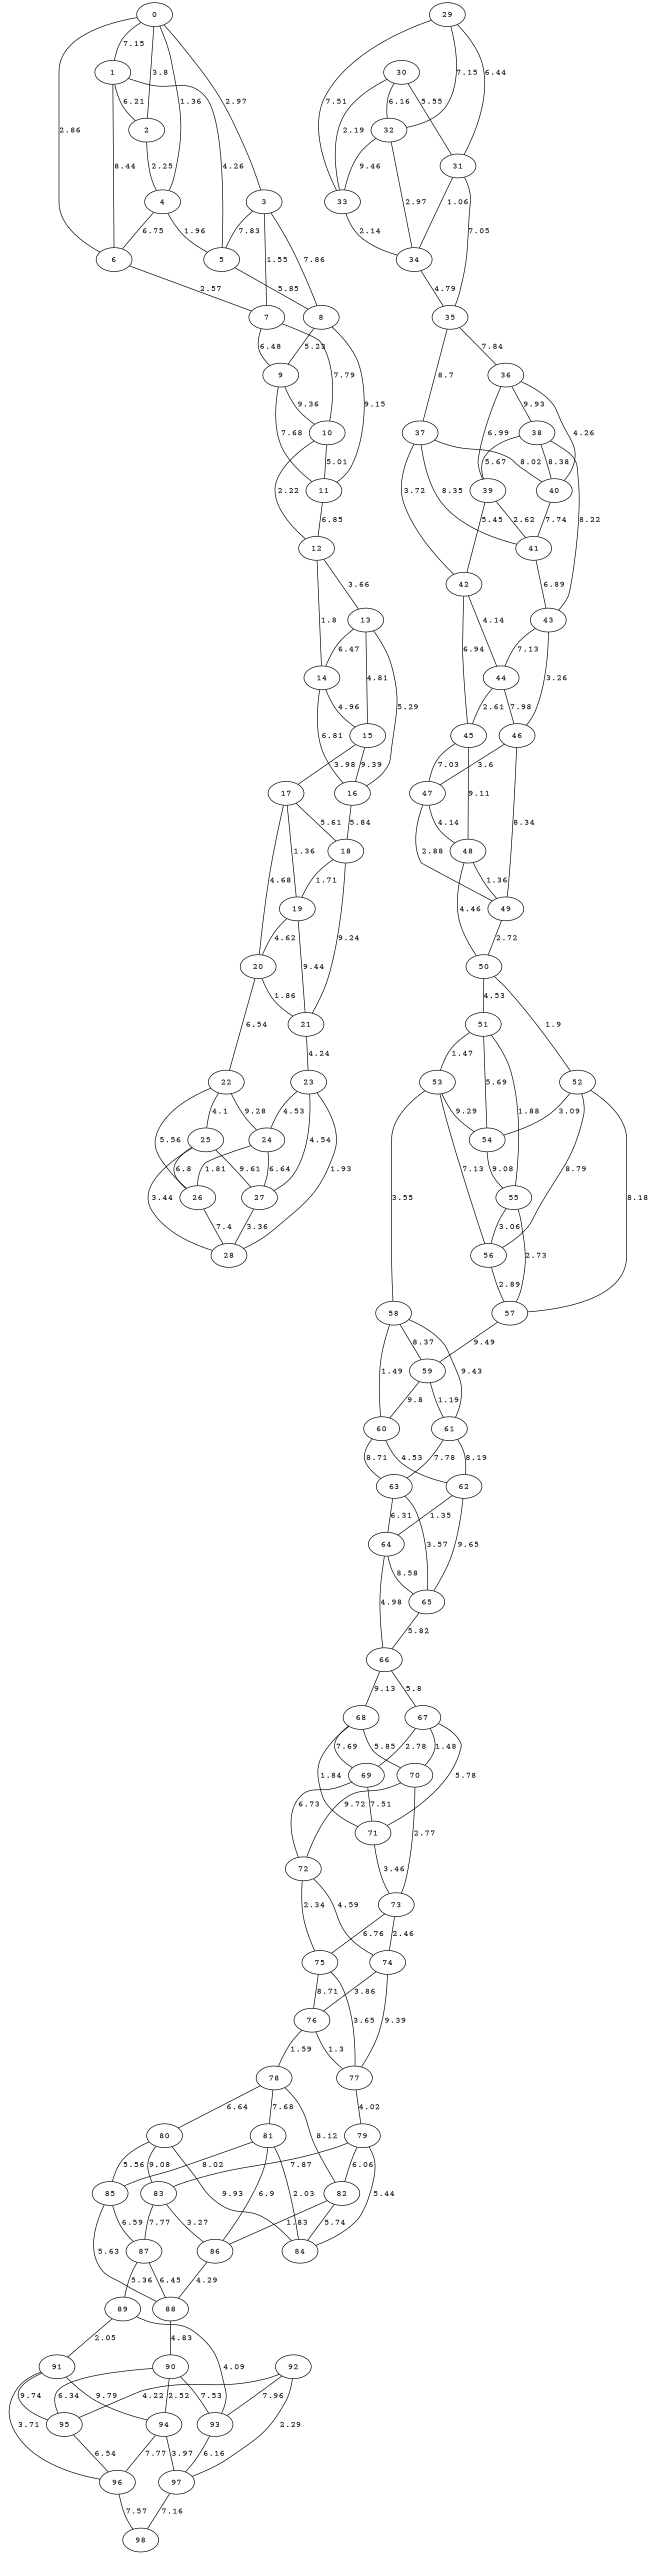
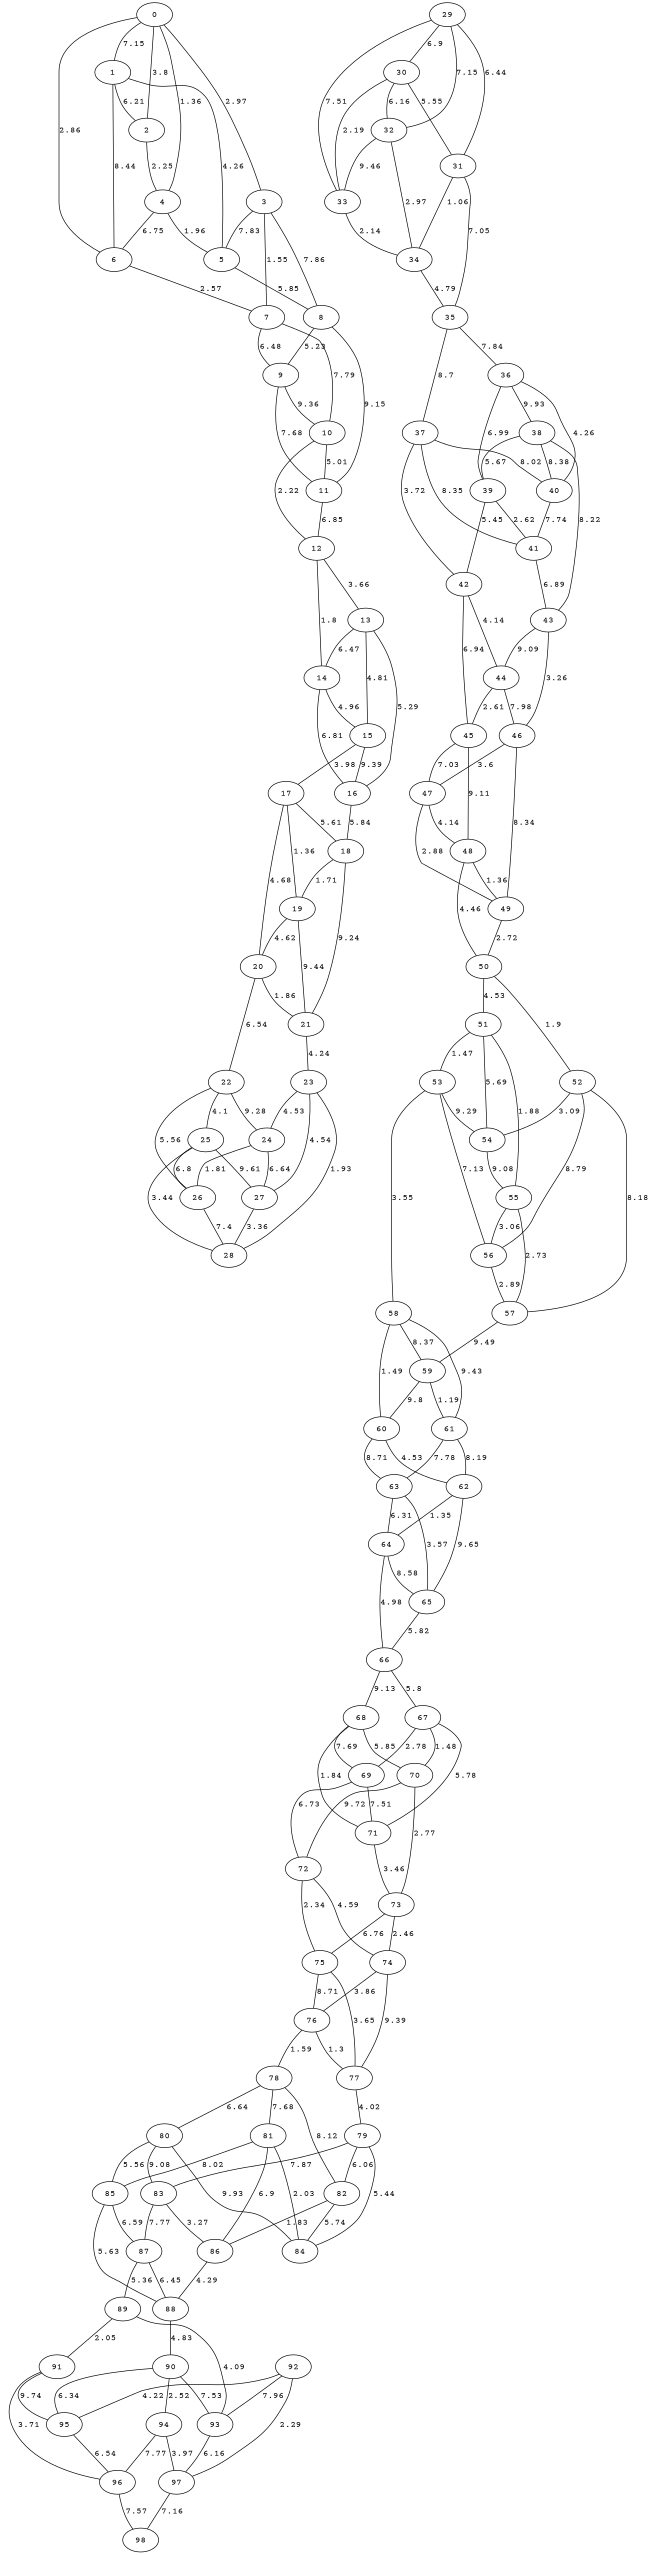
edge "29" -- "30": added, label "6.9"
edge "43" -- "44": label "7.13" -> "9.09"
edge "91" -- "94": removed, label "9.79"
